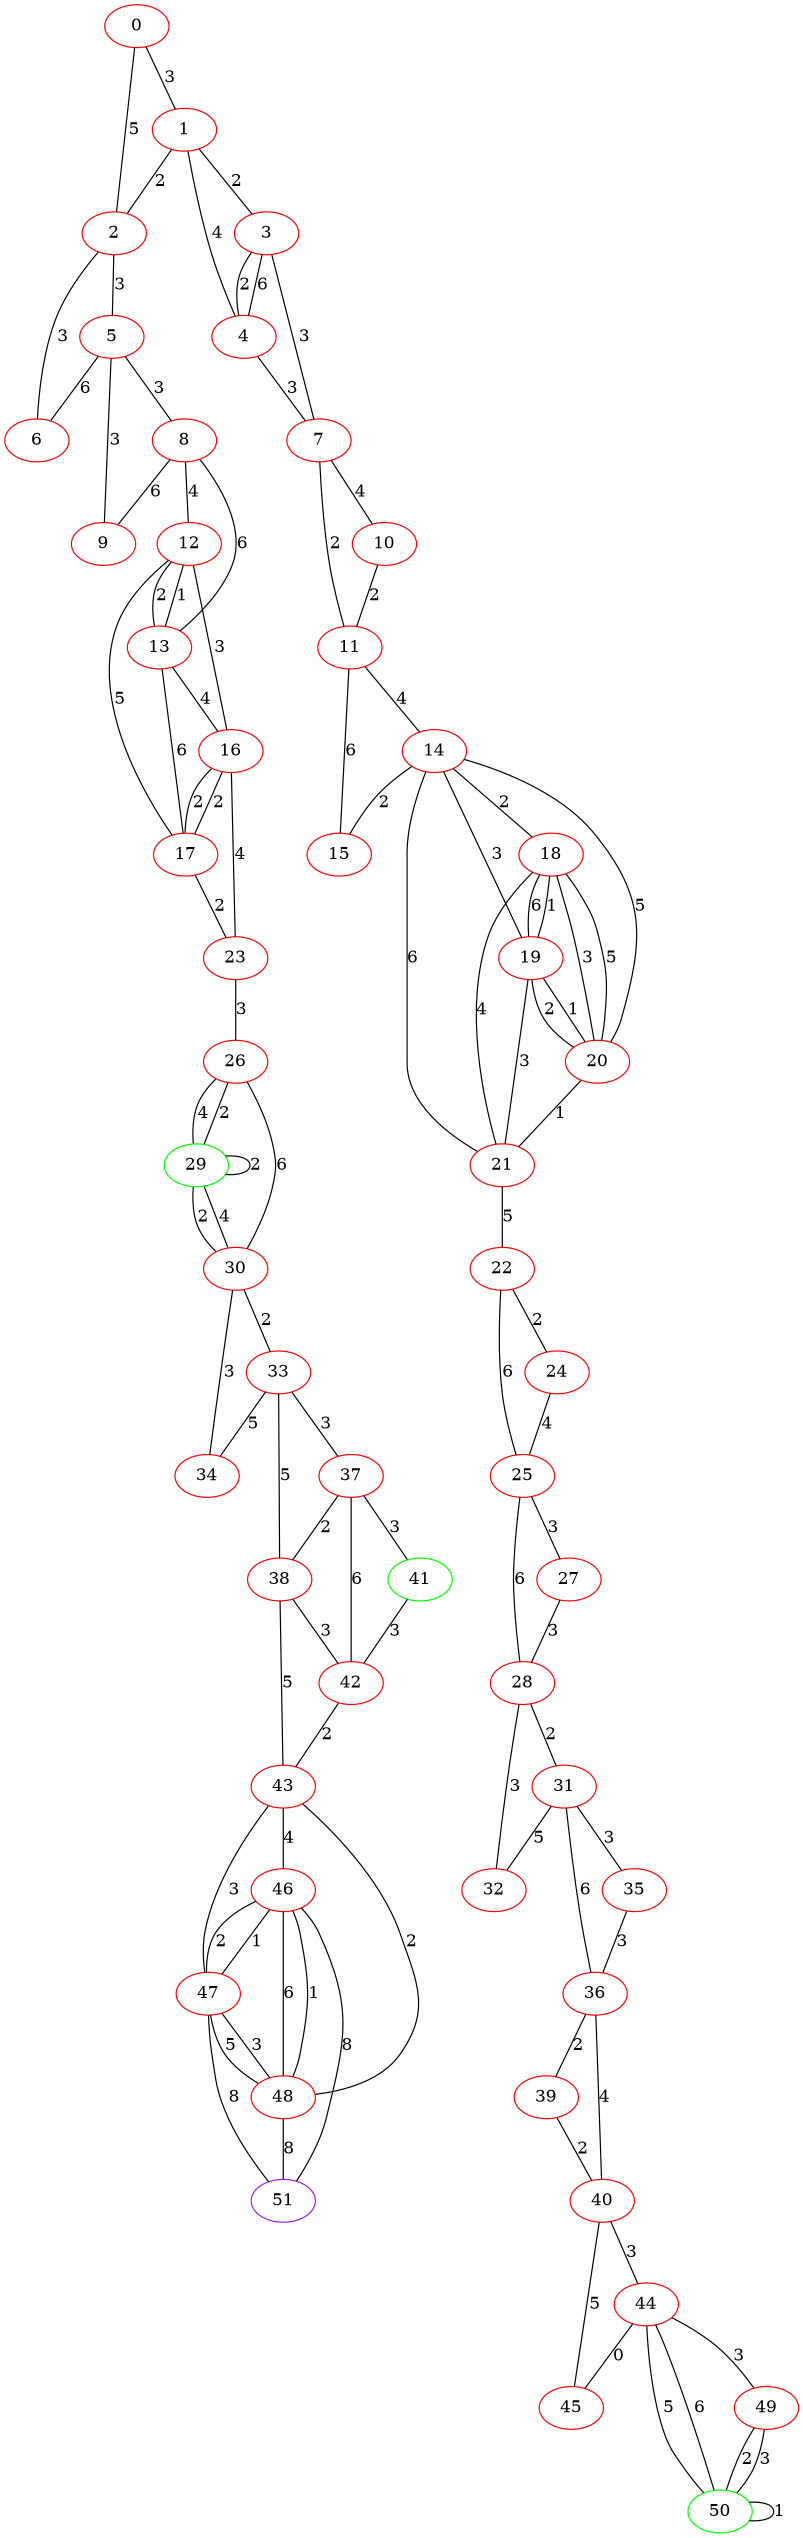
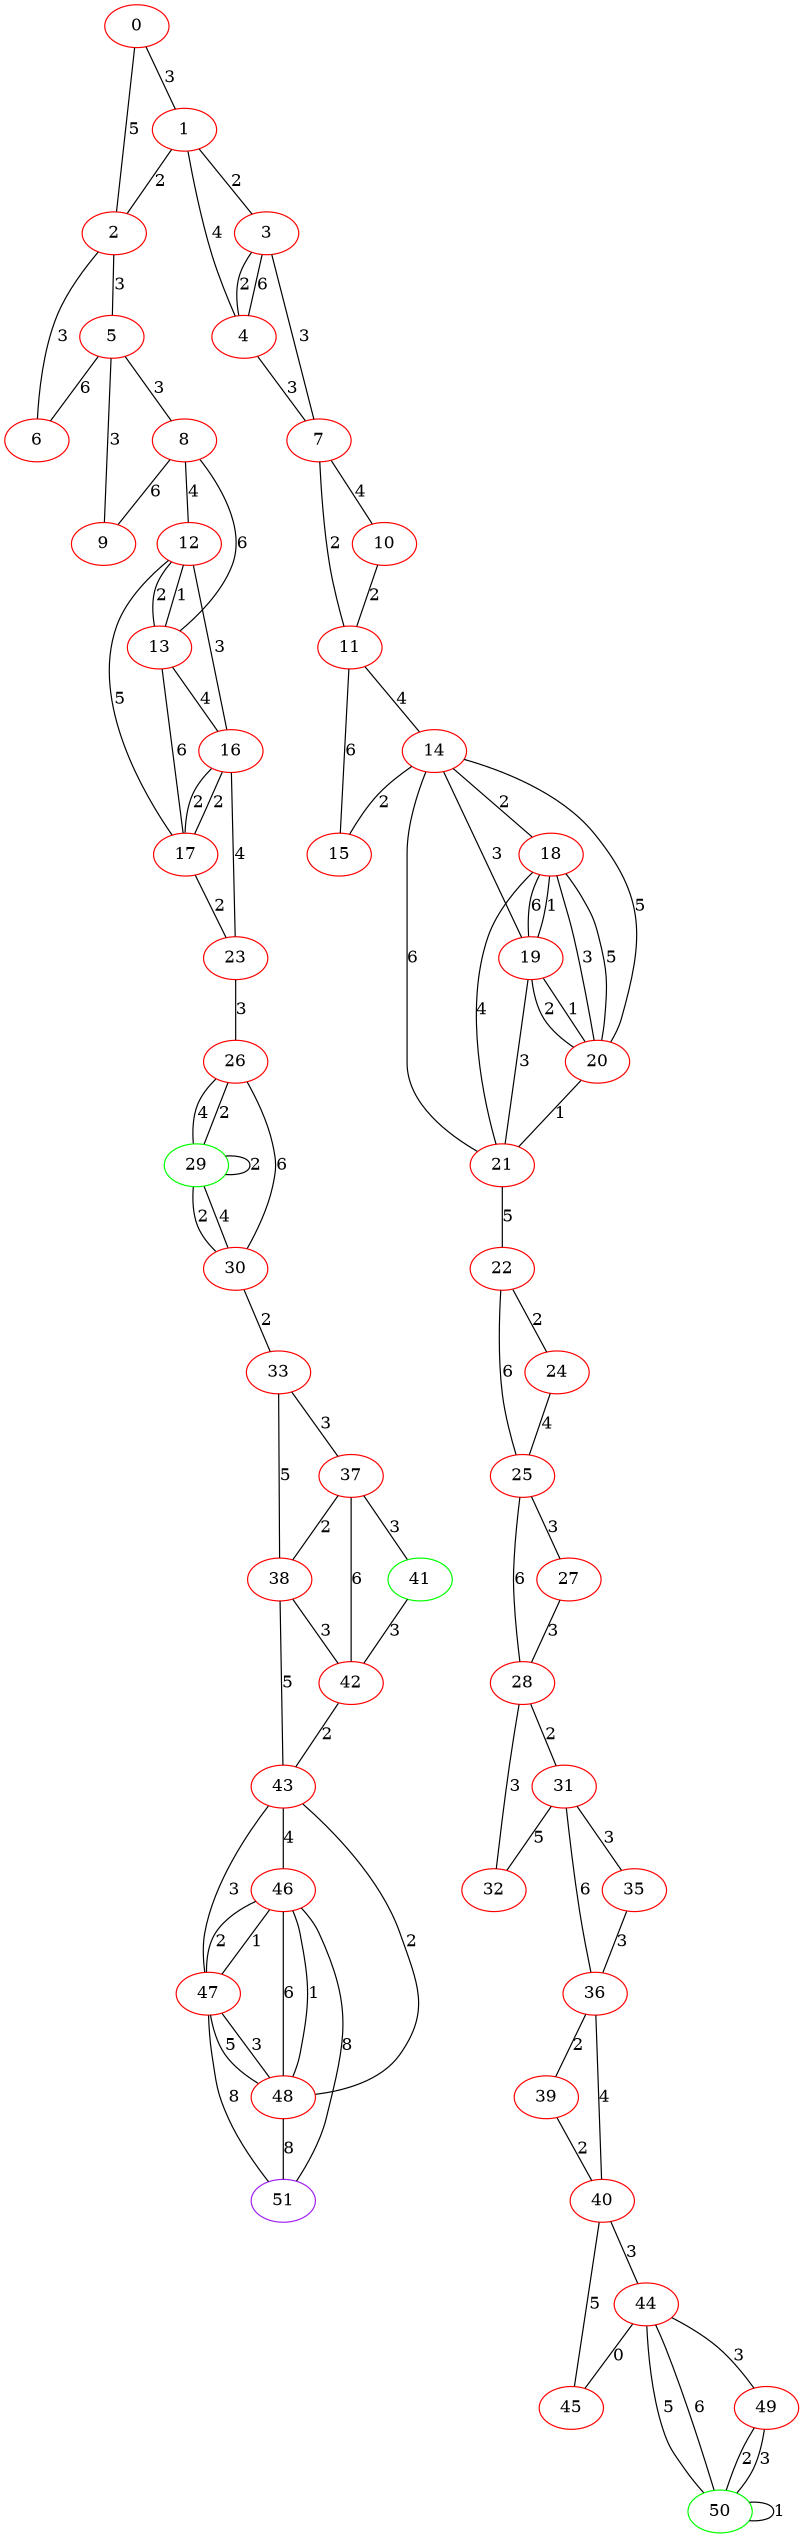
node "34": removed
